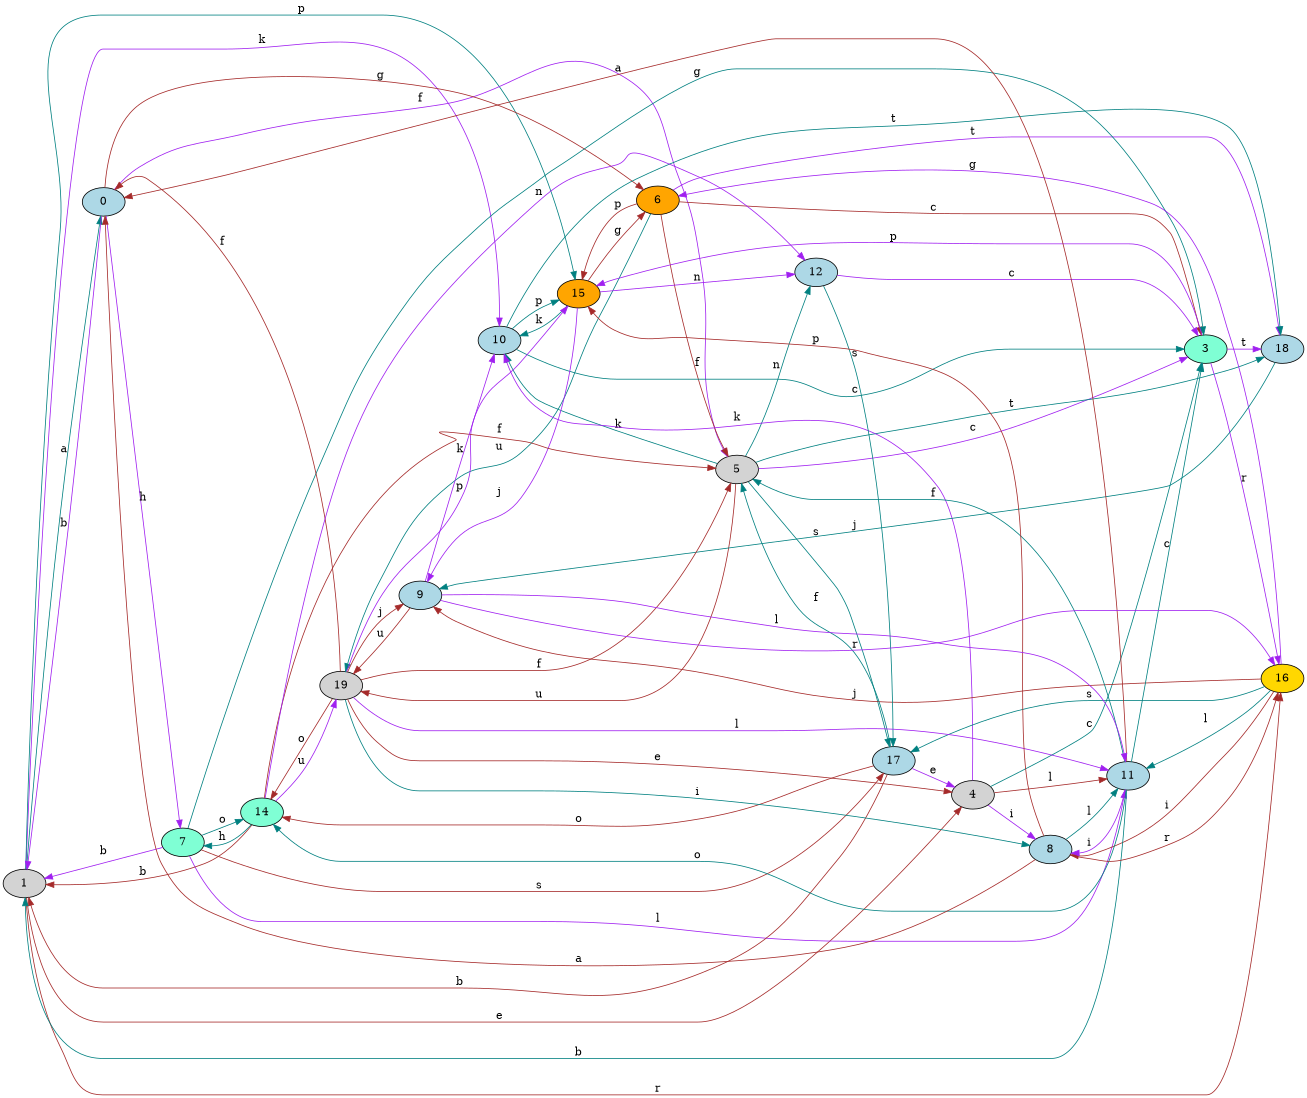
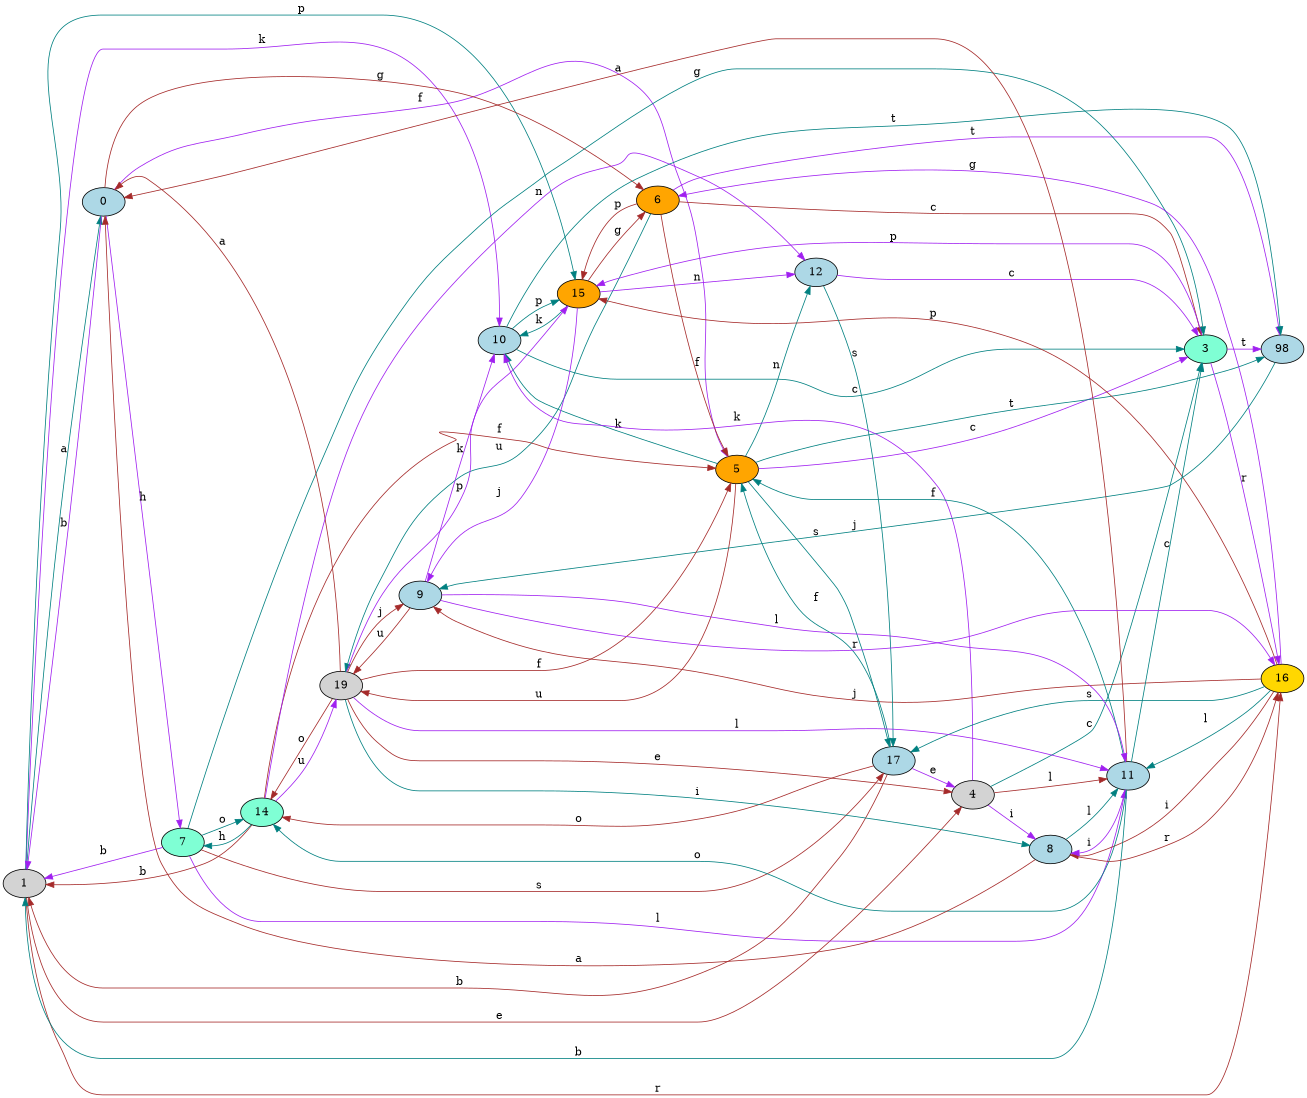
edge "19" -> "0": label "f" -> "a"
node "18": label "18" -> "98"
edge "8" -> "15": now "16" -> "15"
node "5": fillcolor lightgrey -> orange
